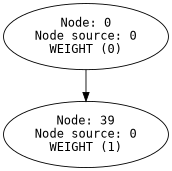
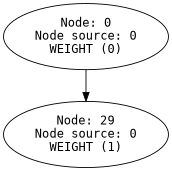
node "Node: 39 Node source: 0 WEIGHT (1)": label "Node: 39 Node source: 0 WEIGHT (1)" -> "Node: 29 Node source: 0 WEIGHT (1)"
